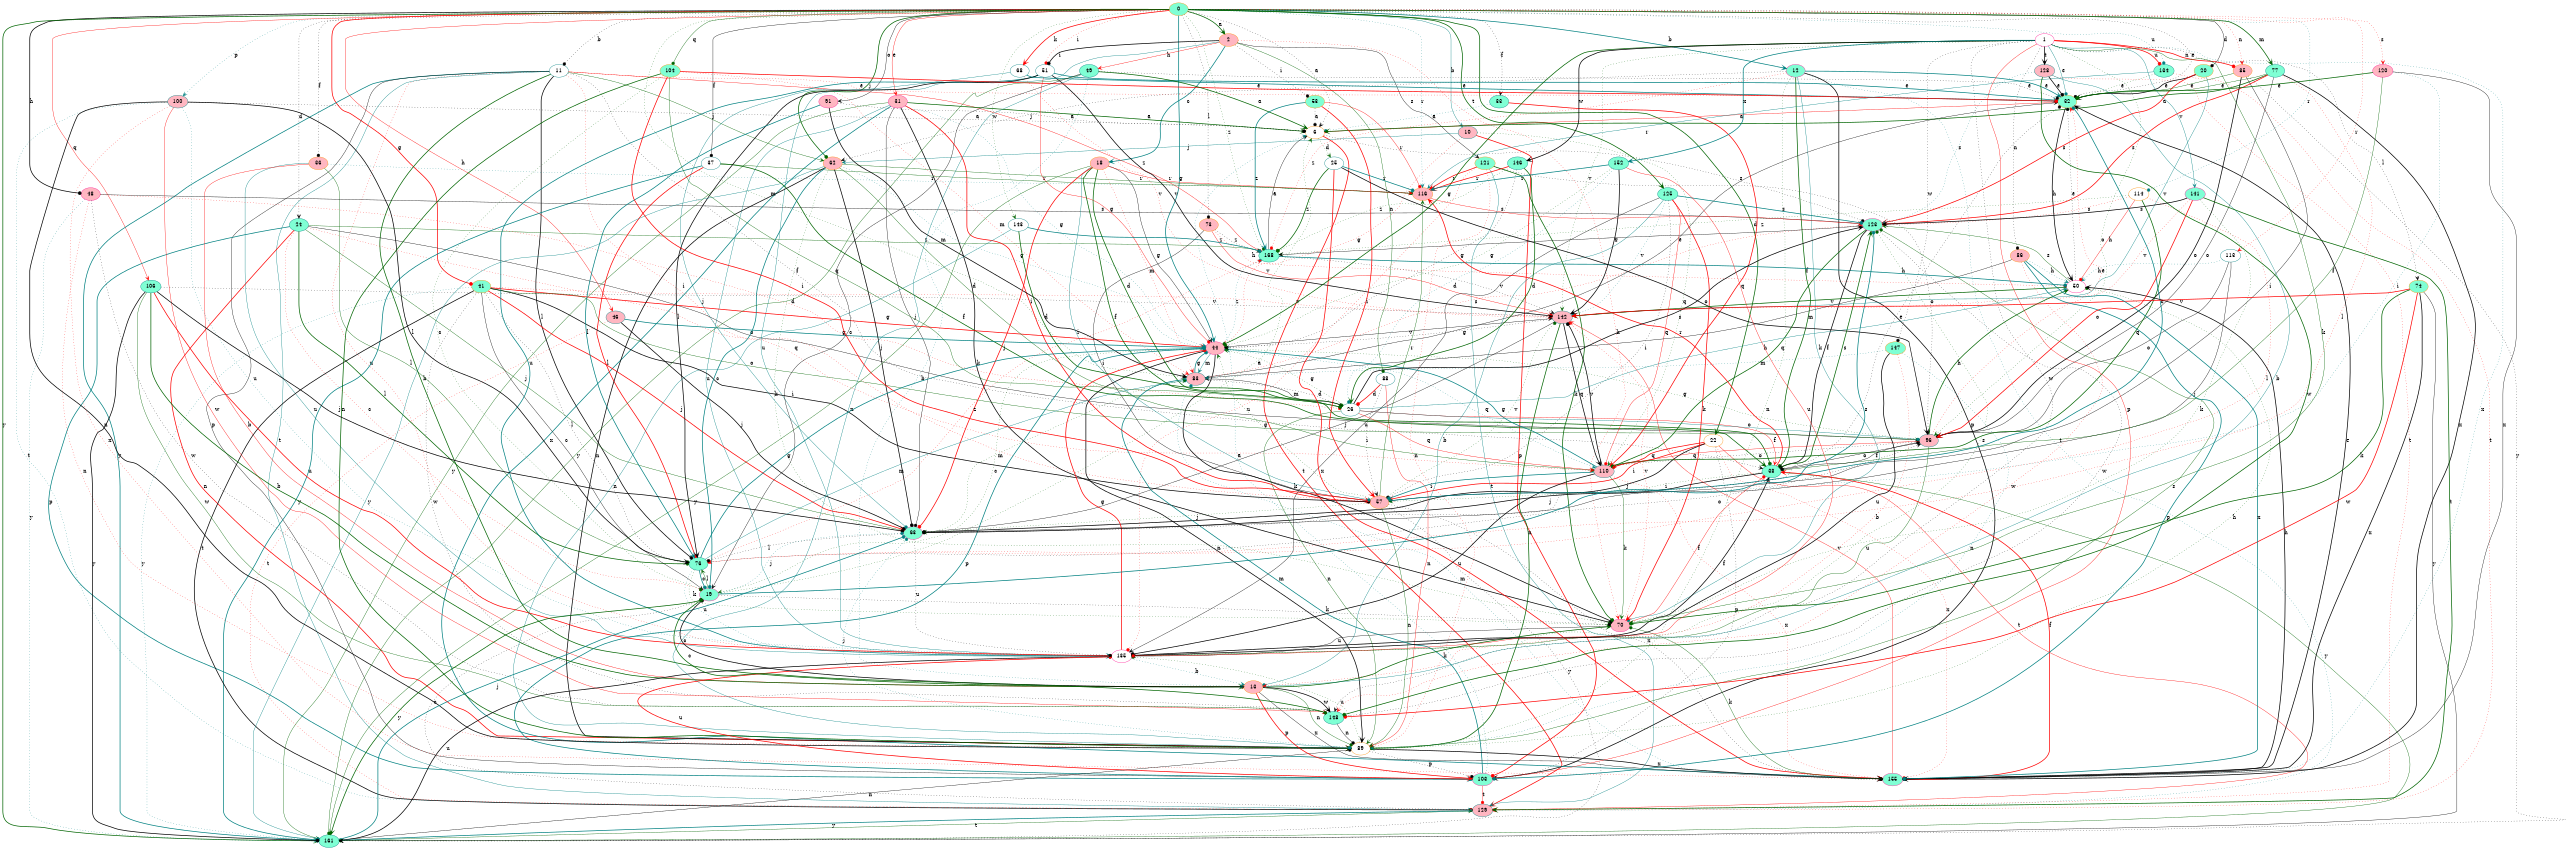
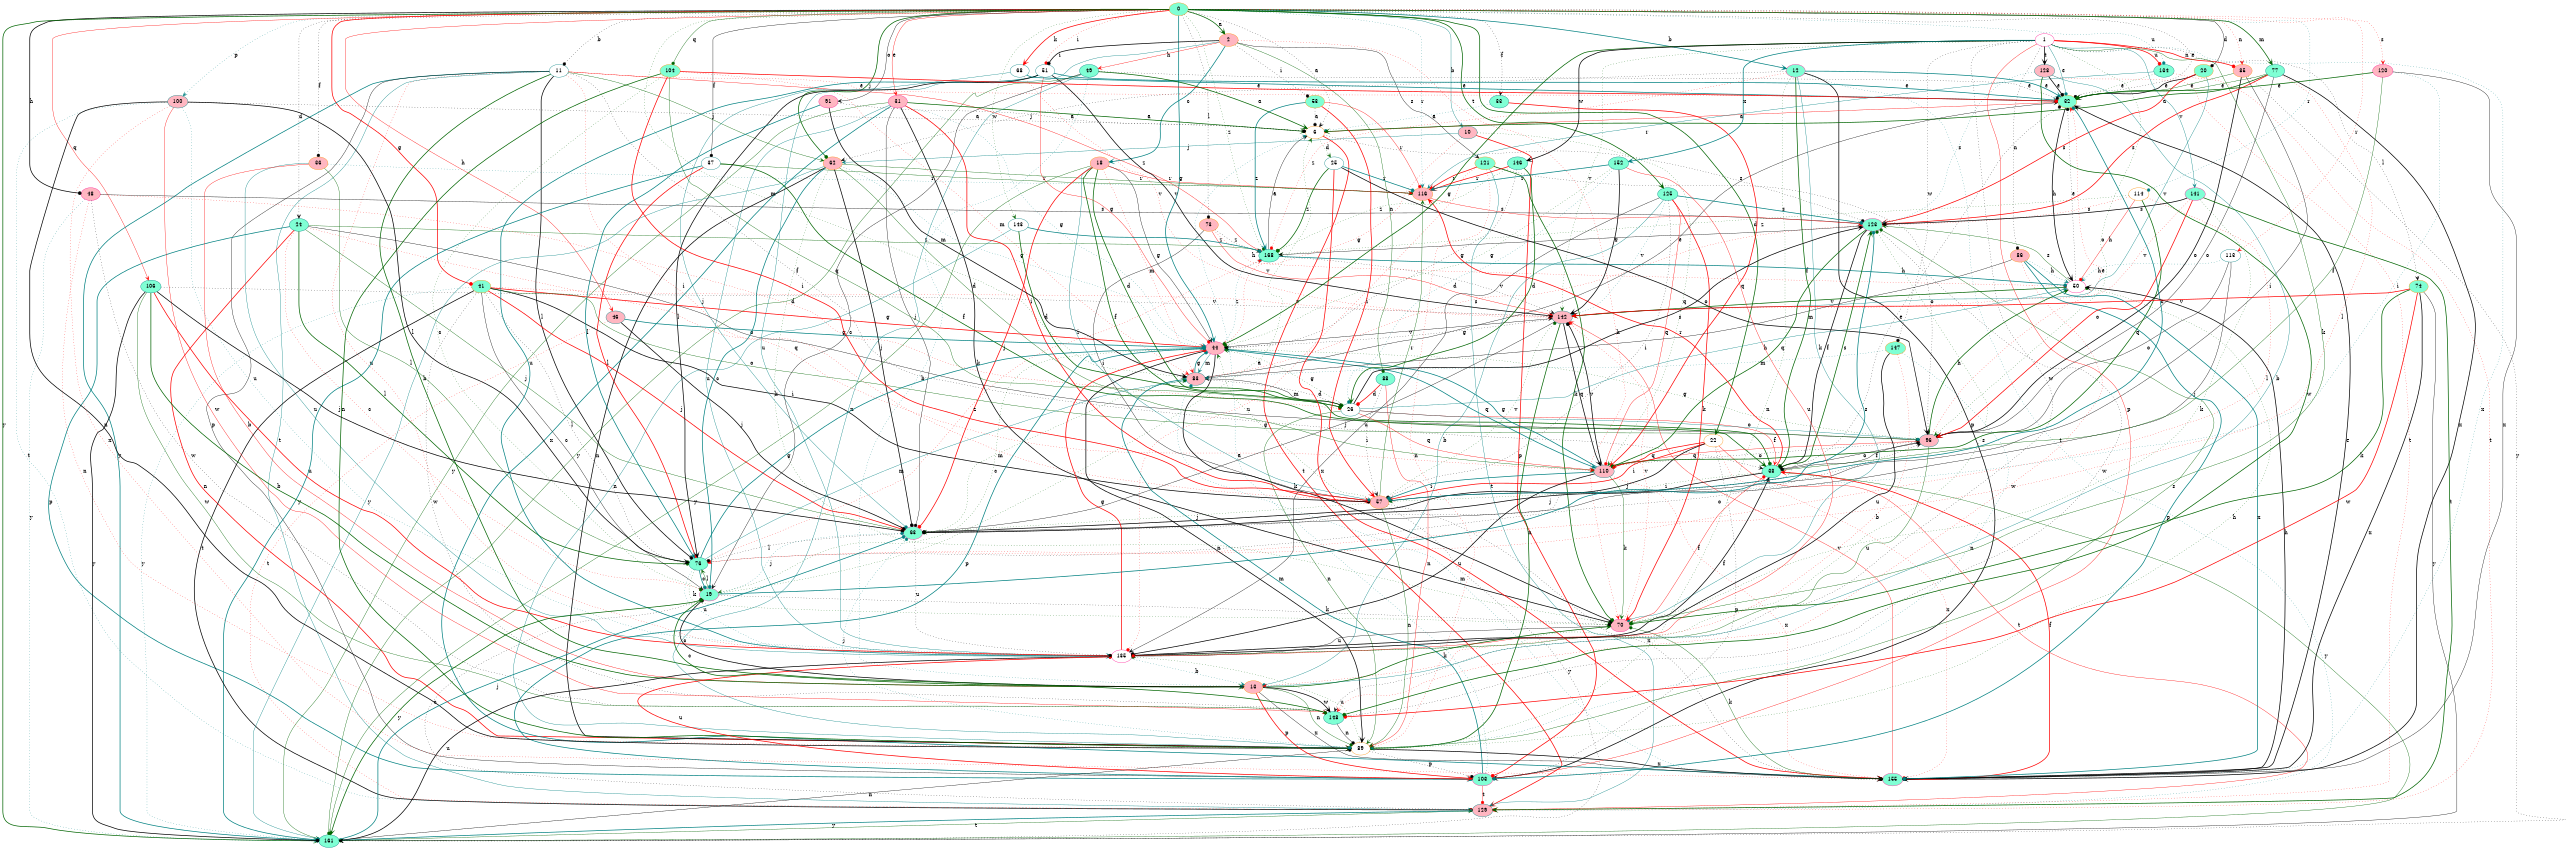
edge "44" -> "110": style dotted -> bold
node "88": fillcolor white -> aquamarine
